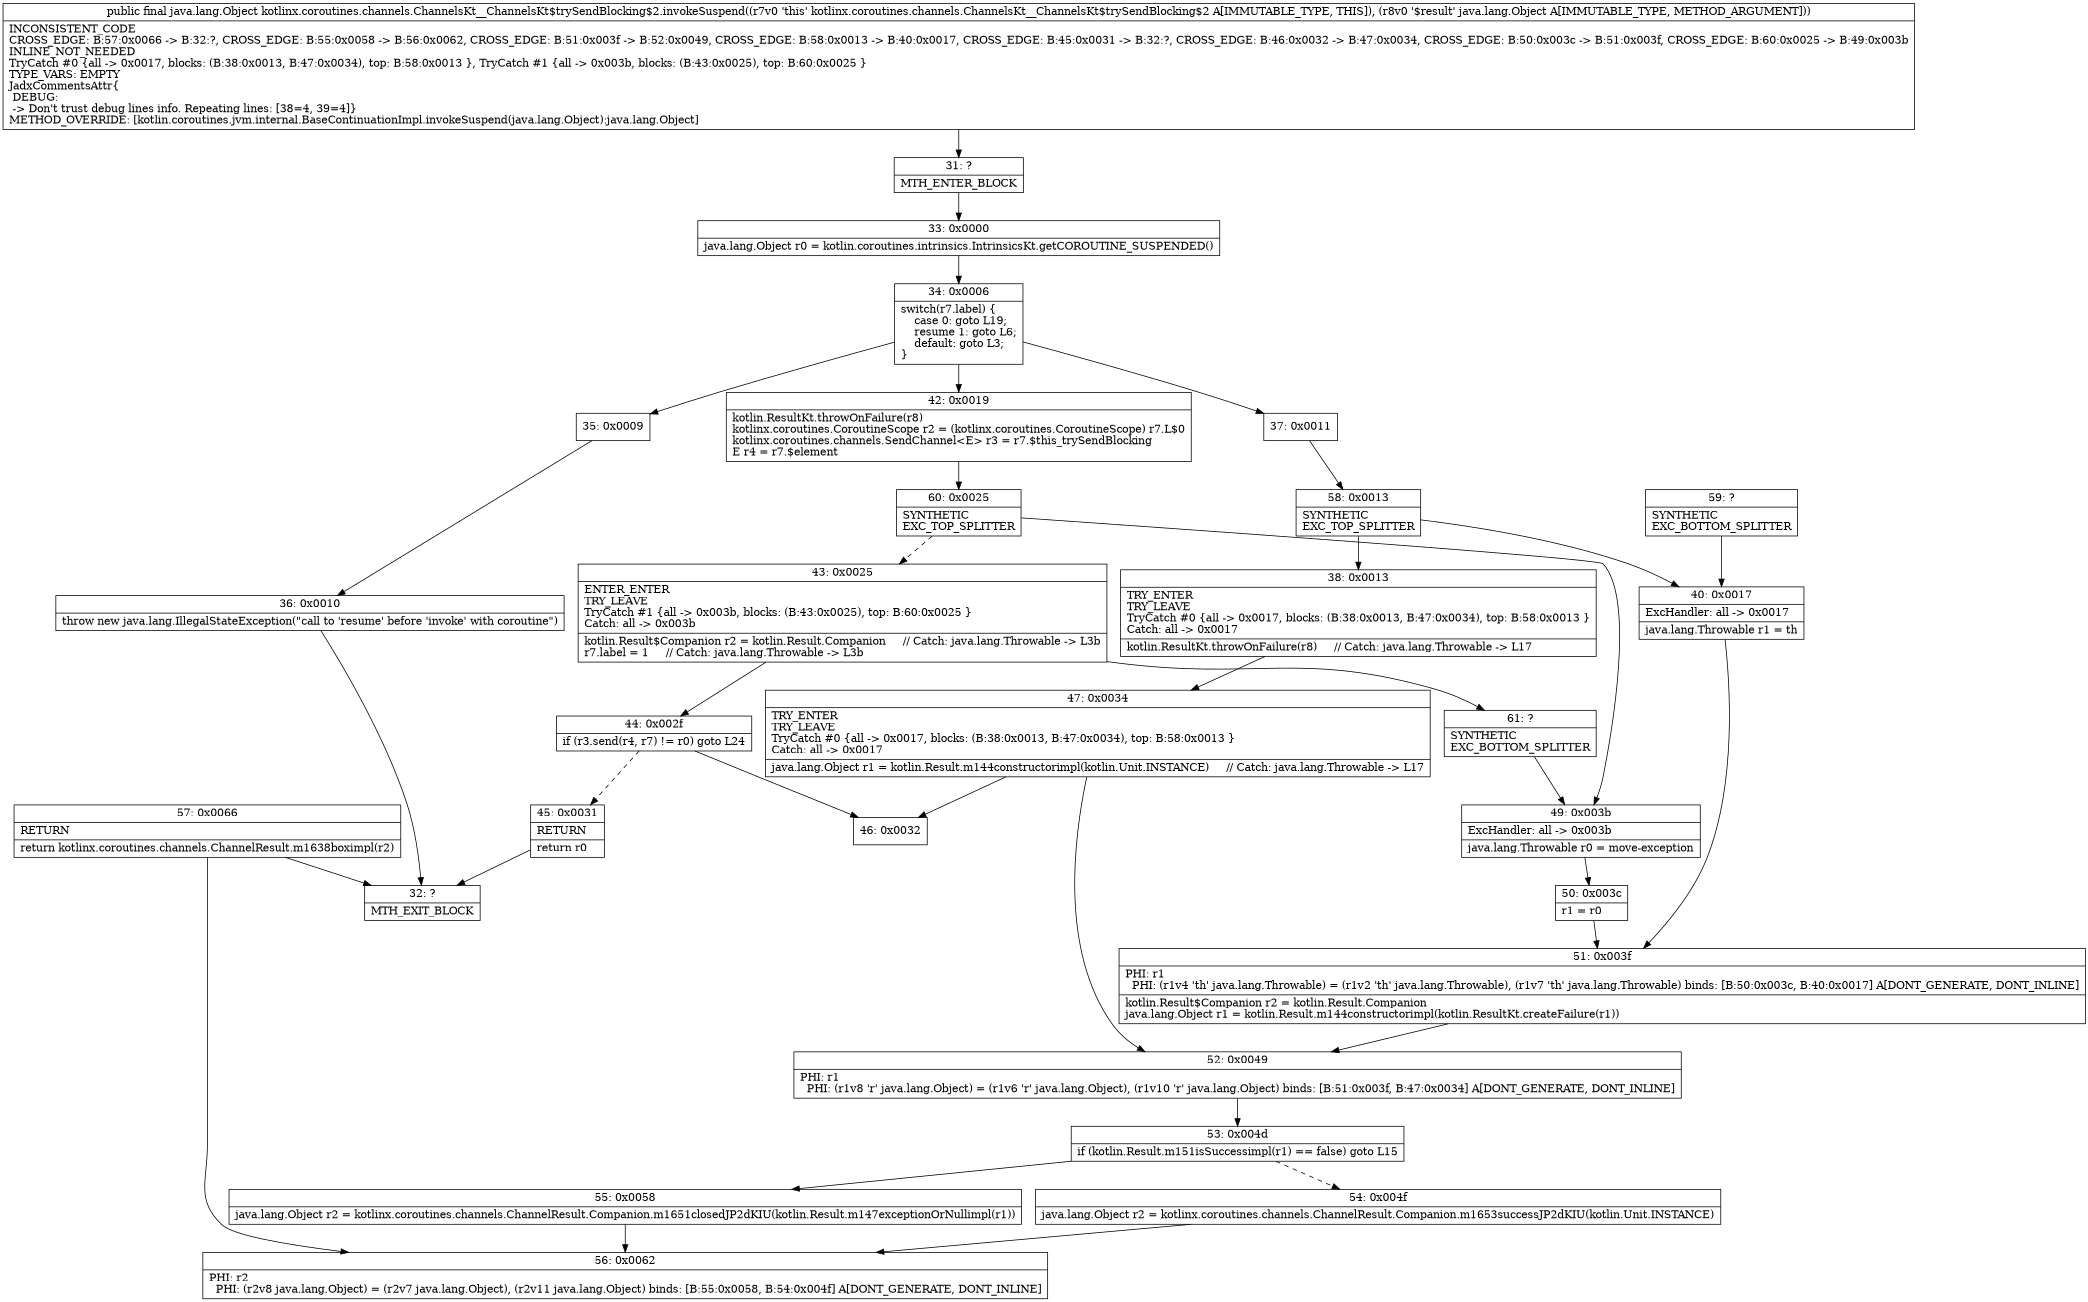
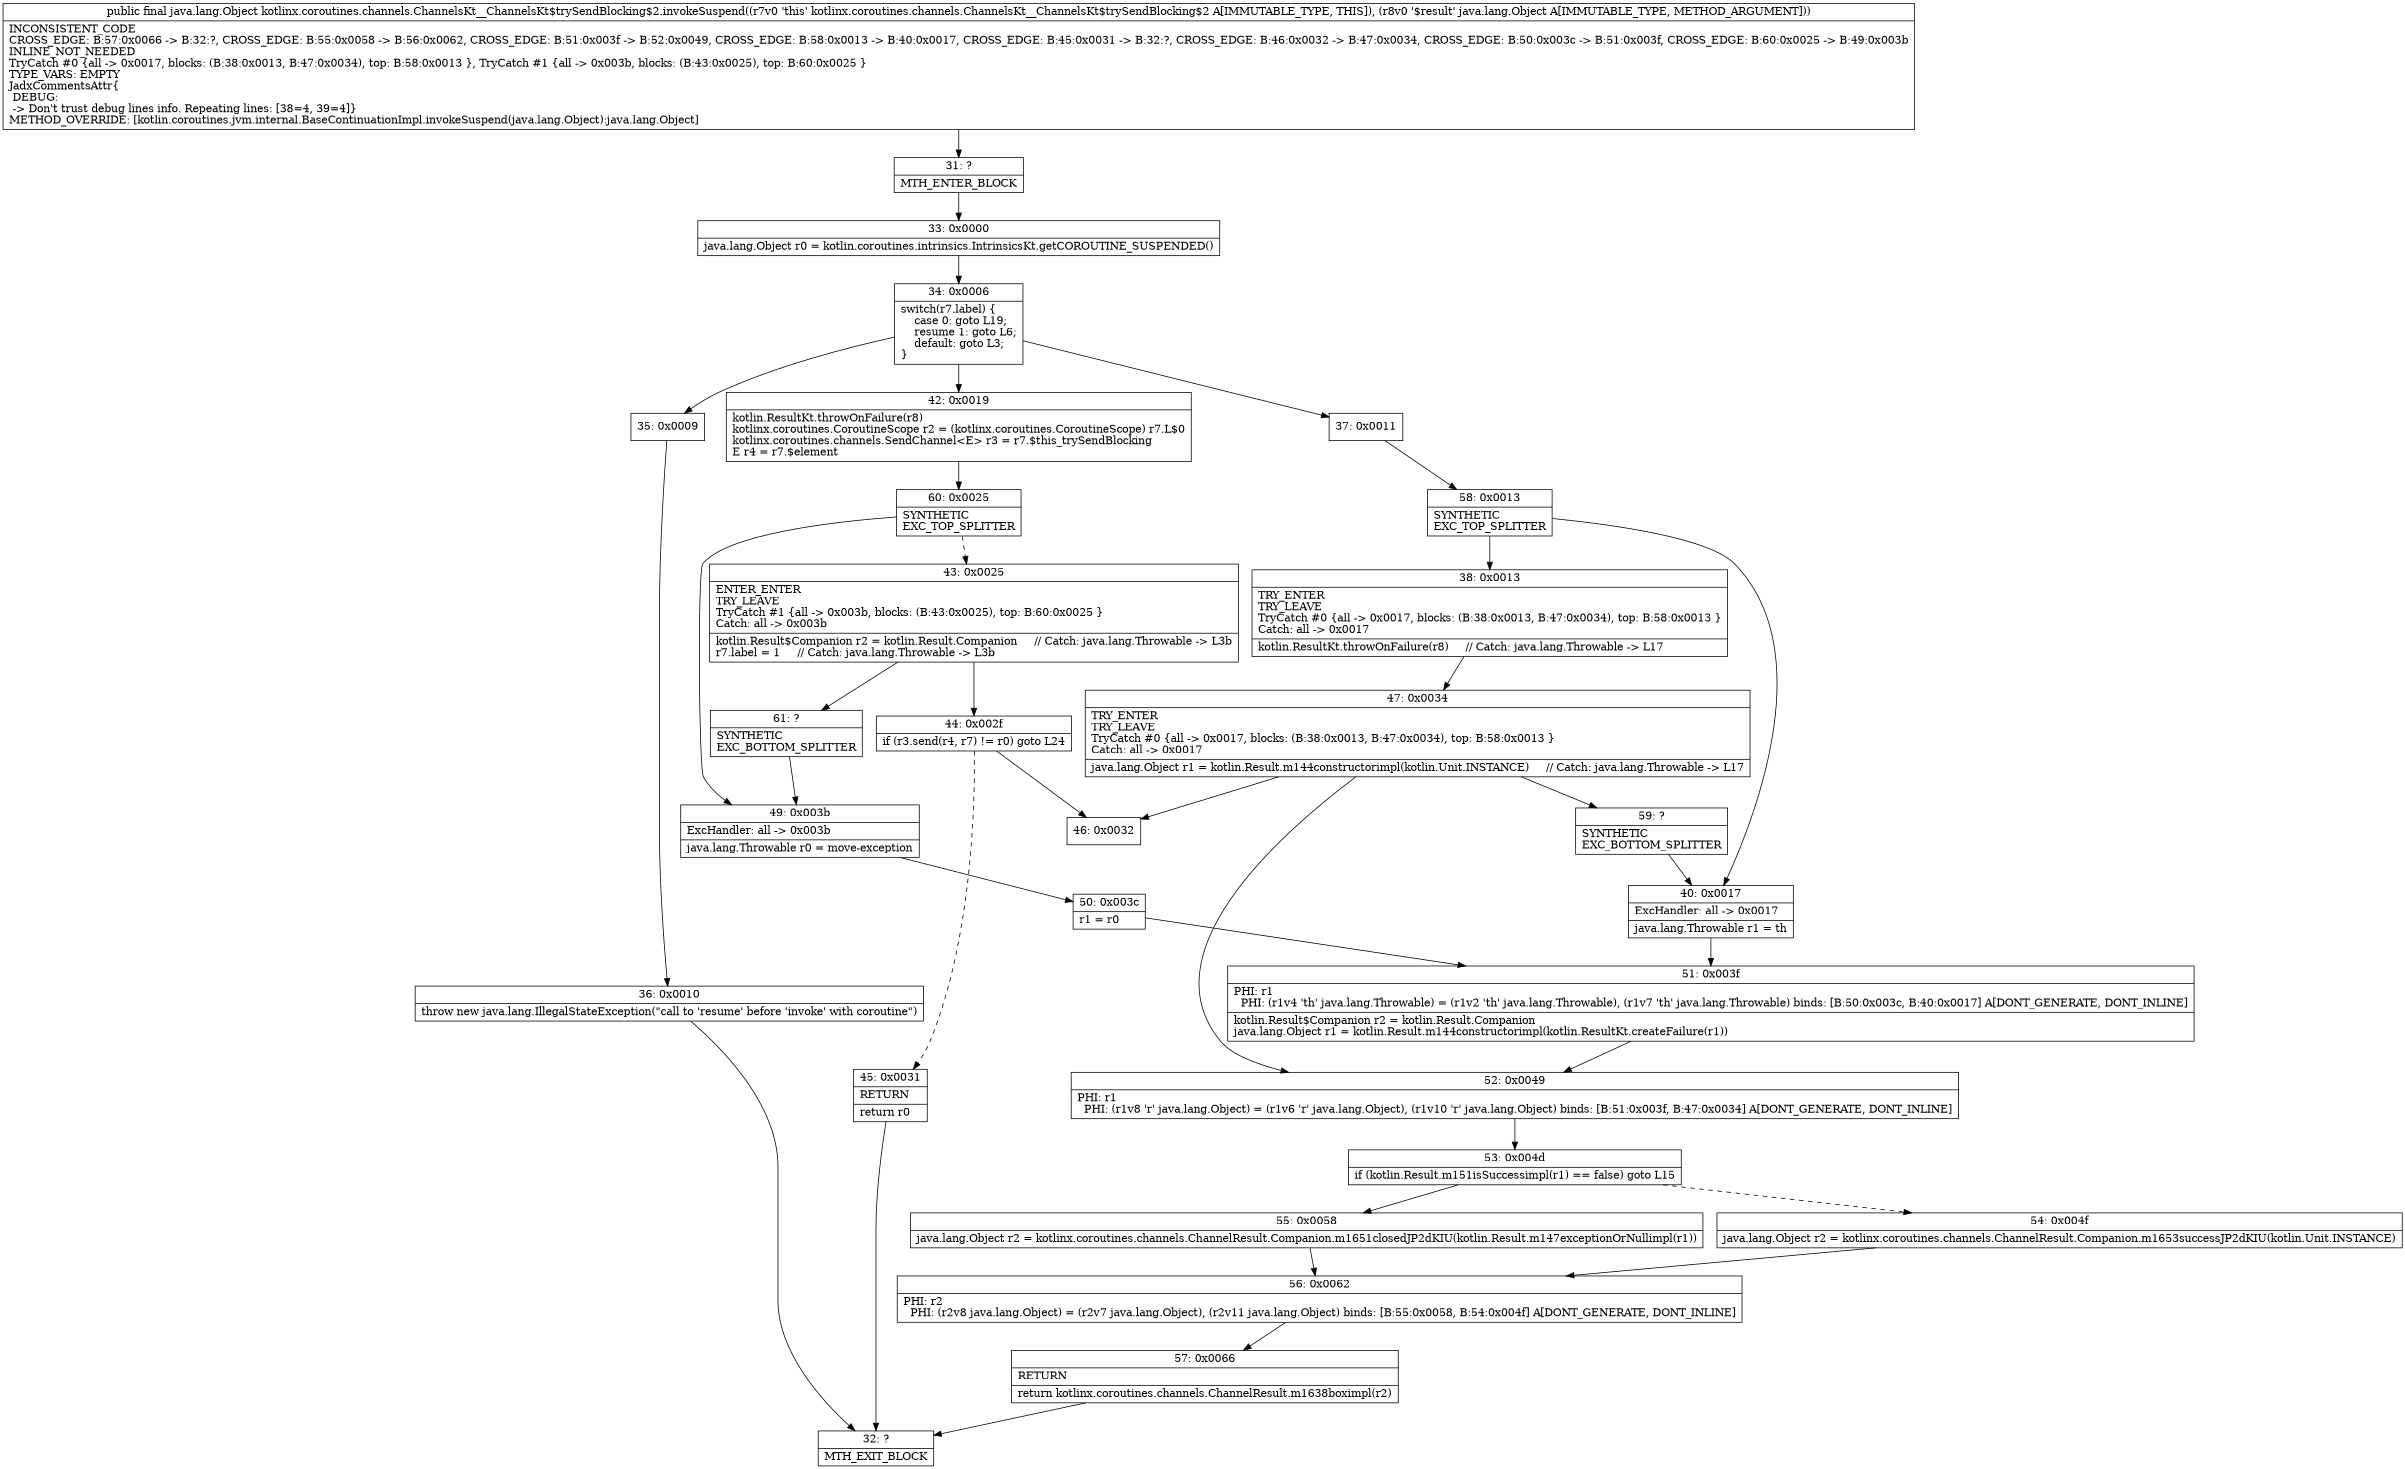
edge "47: 0x0034" -> "59: ?": added
edge "57: 0x0066" -> "56: 0x0062": reversed
